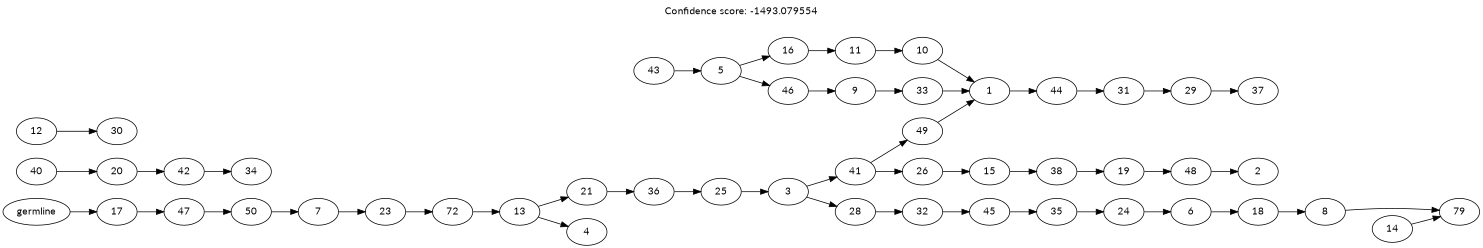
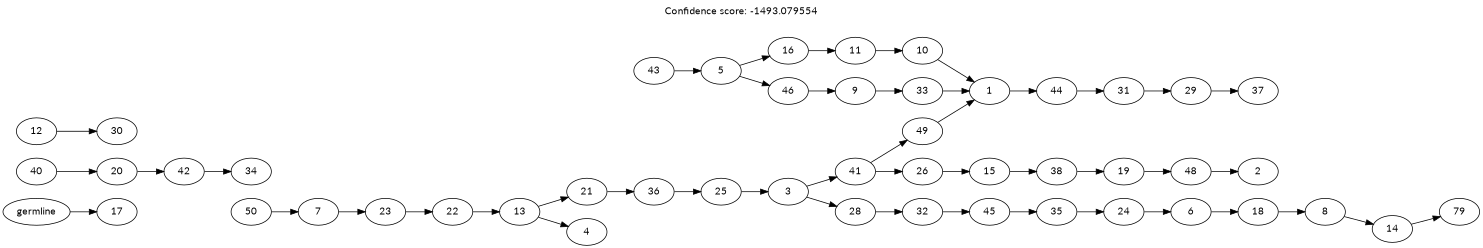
edge "8" -> "79": now "8" -> "14"
node "47": removed
node "72": label "72" -> "22"
